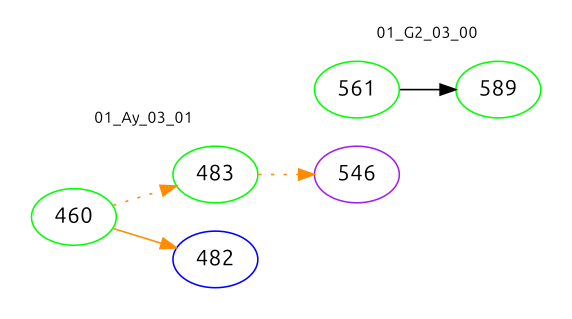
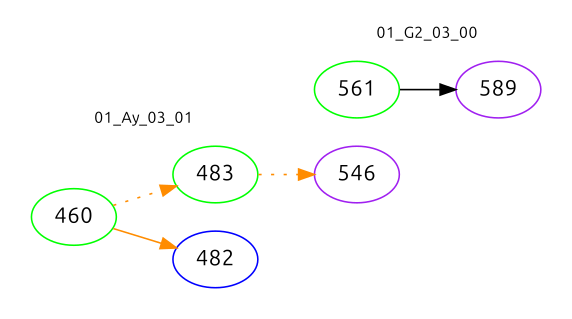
node "589": color green -> purple
